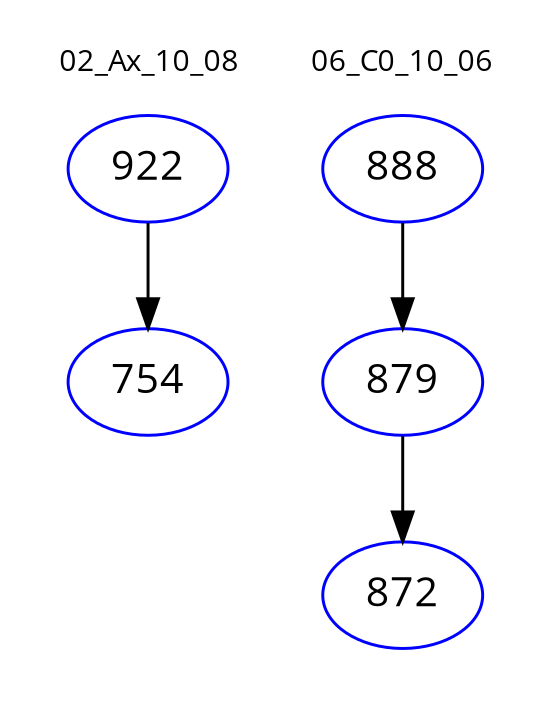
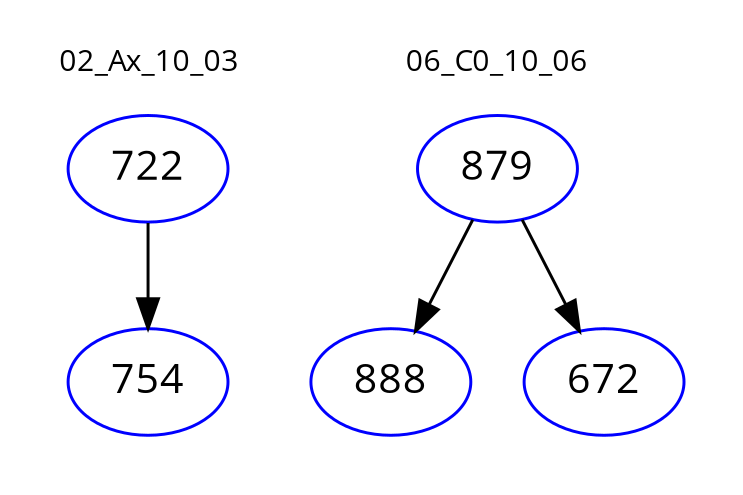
cluster "02_Ax_10_08": label "02_Ax_10_08" -> "02_Ax_10_03"
node "922": label "922" -> "722"
edge "888" -> "879": reversed
node "872": label "872" -> "672"
